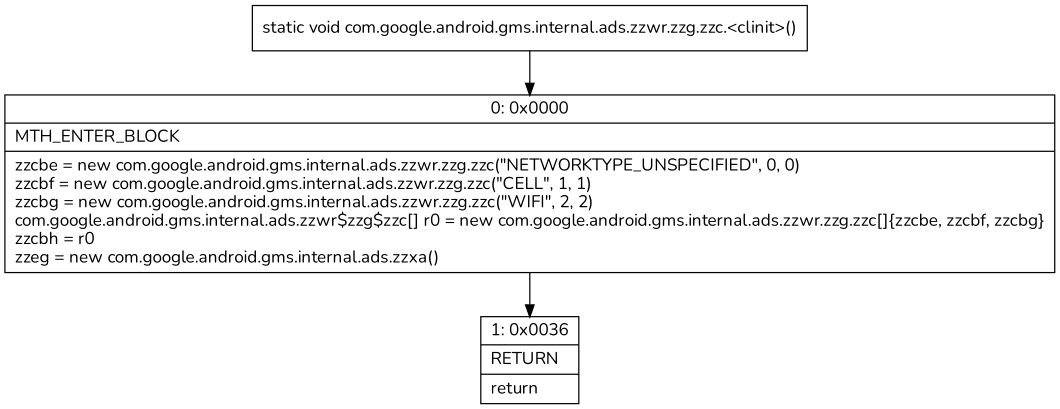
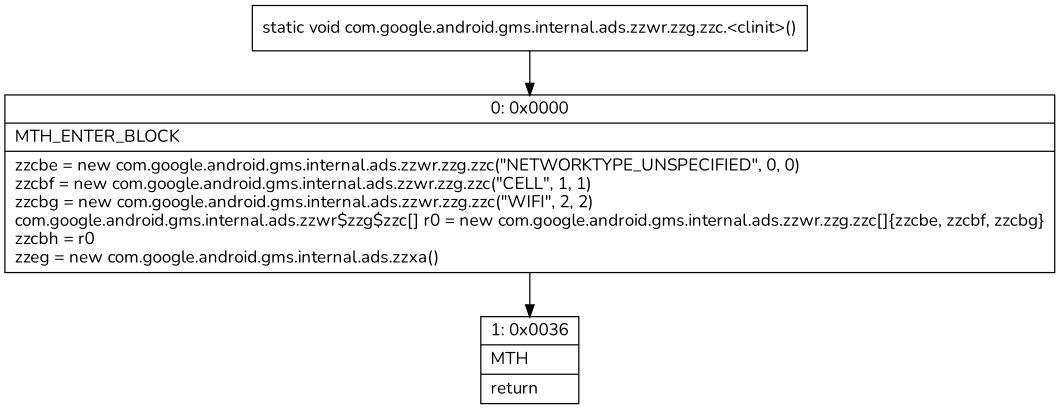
node "1: 0x0036": text "RETURN" -> "MTH"
